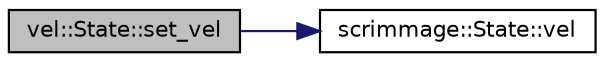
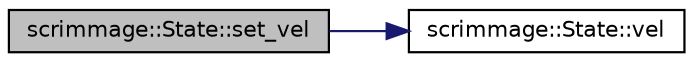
node "vel::State::set_vel": label "vel::State::set_vel" -> "scrimmage::State::set_vel"
